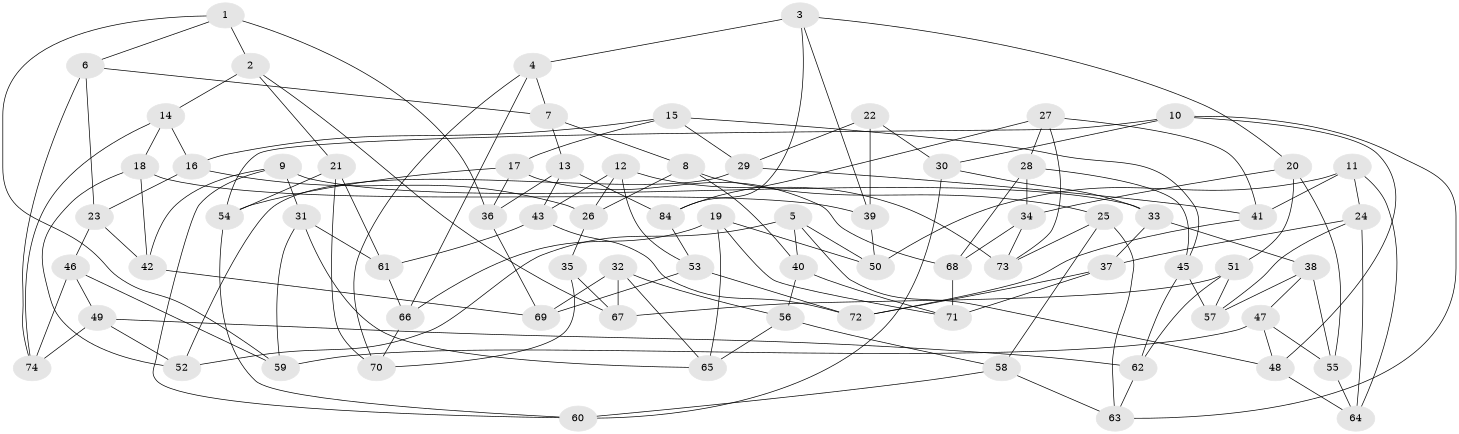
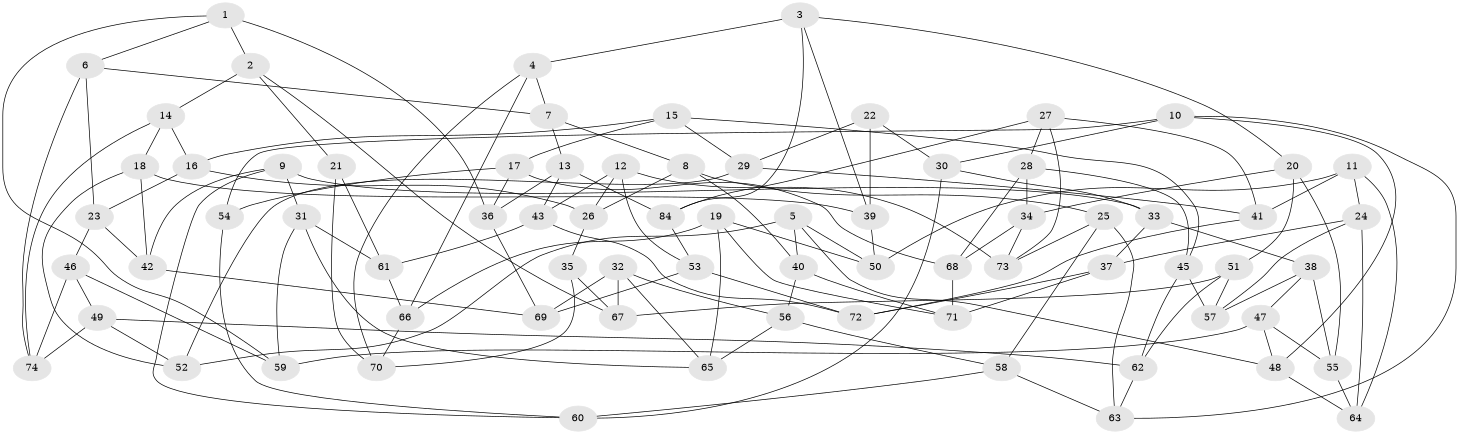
edge "21" -- "54": removed
